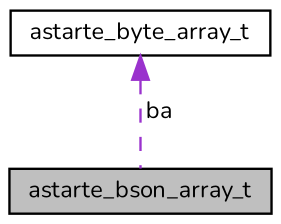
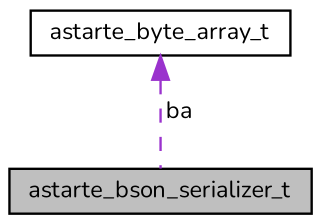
node "astarte_bson_array_t": label "astarte_bson_array_t" -> "astarte_bson_serializer_t"
